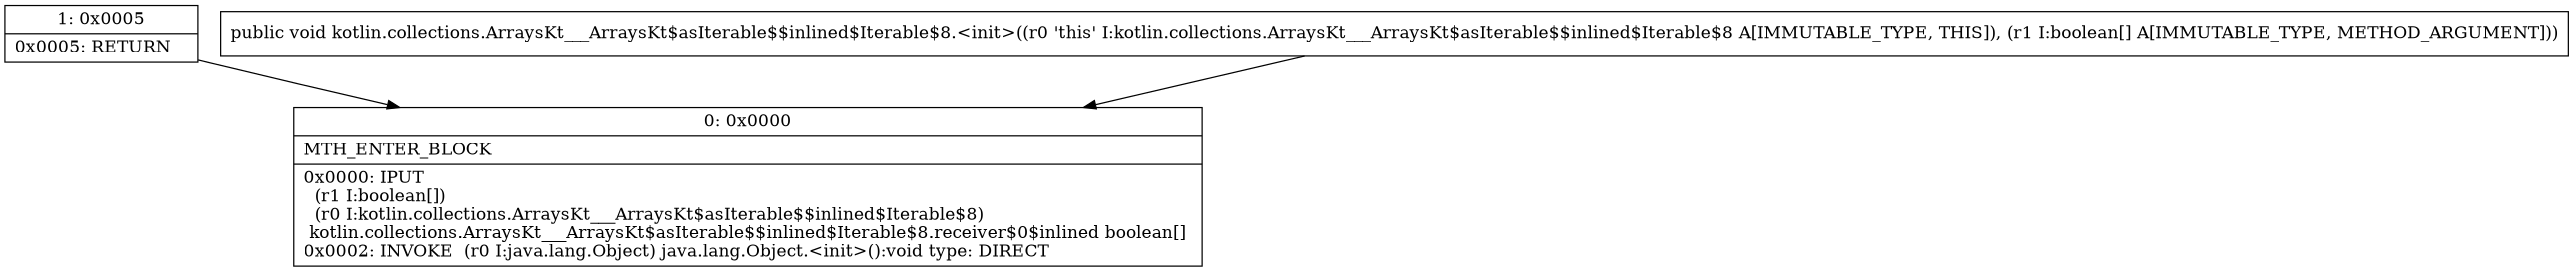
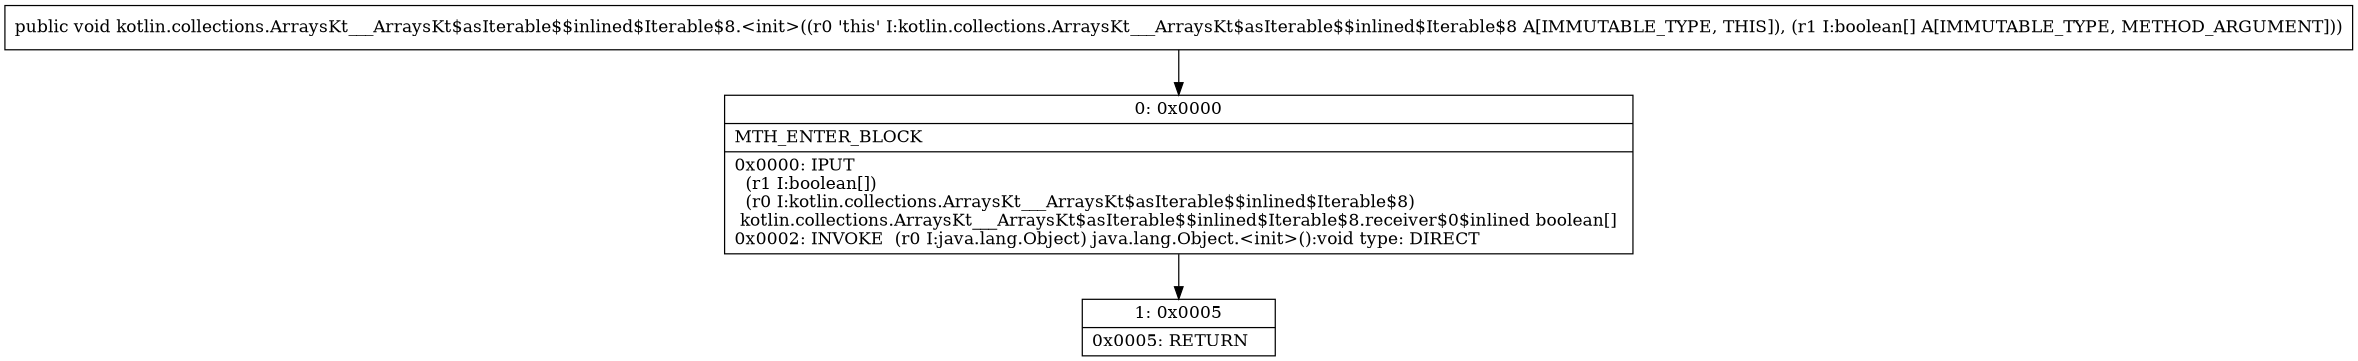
edge "1: 0x0005" -> "0: 0x0000": reversed
